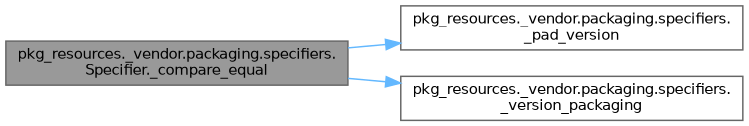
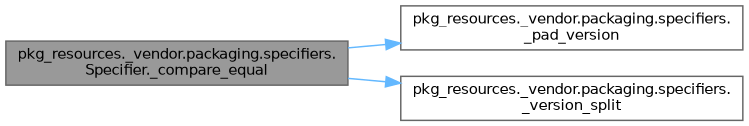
node "pkg_resources._vendor.packaging.specifiers. _version_packaging": label "pkg_resources._vendor.packaging.specifiers. _version_packaging" -> "pkg_resources._vendor.packaging.specifiers. _version_split"
